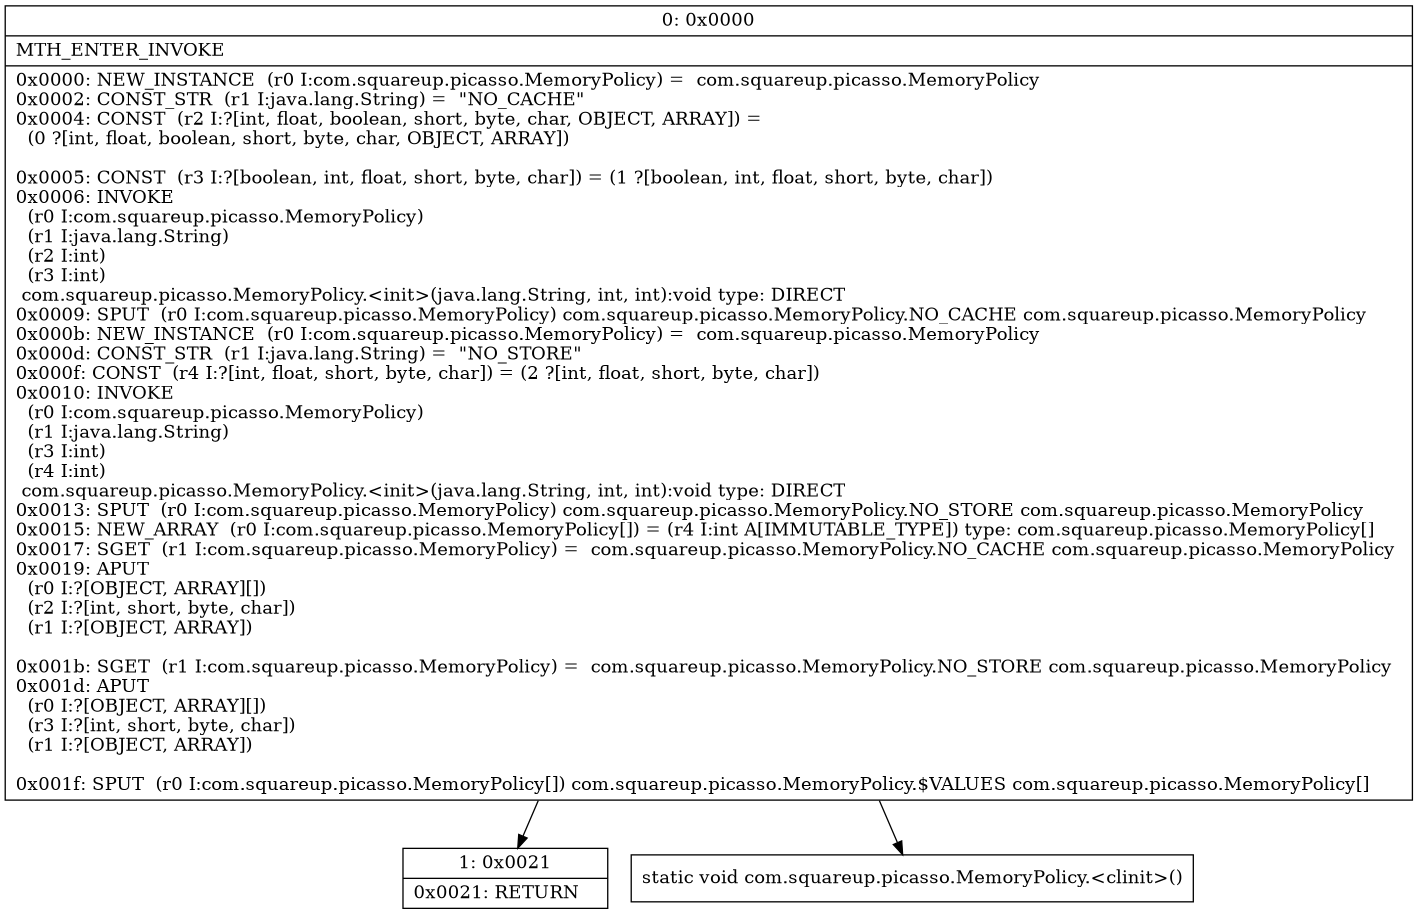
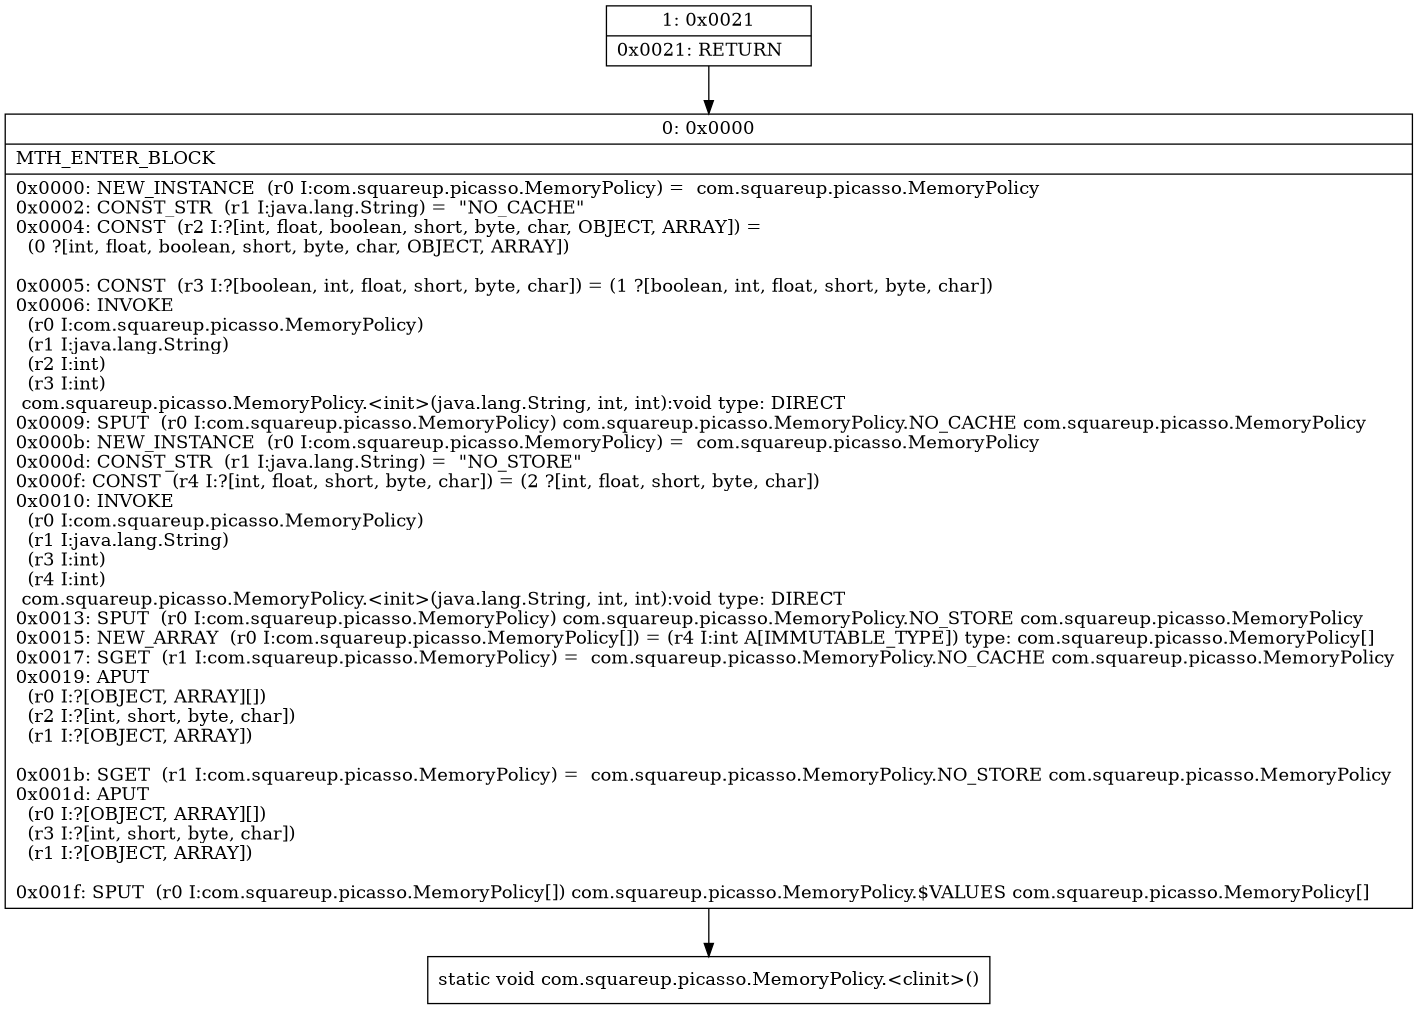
node "0: 0x0000": text "MTH_ENTER_INVOKE" -> "MTH_ENTER_BLOCK"
edge "0: 0x0000" -> "1: 0x0021": reversed
